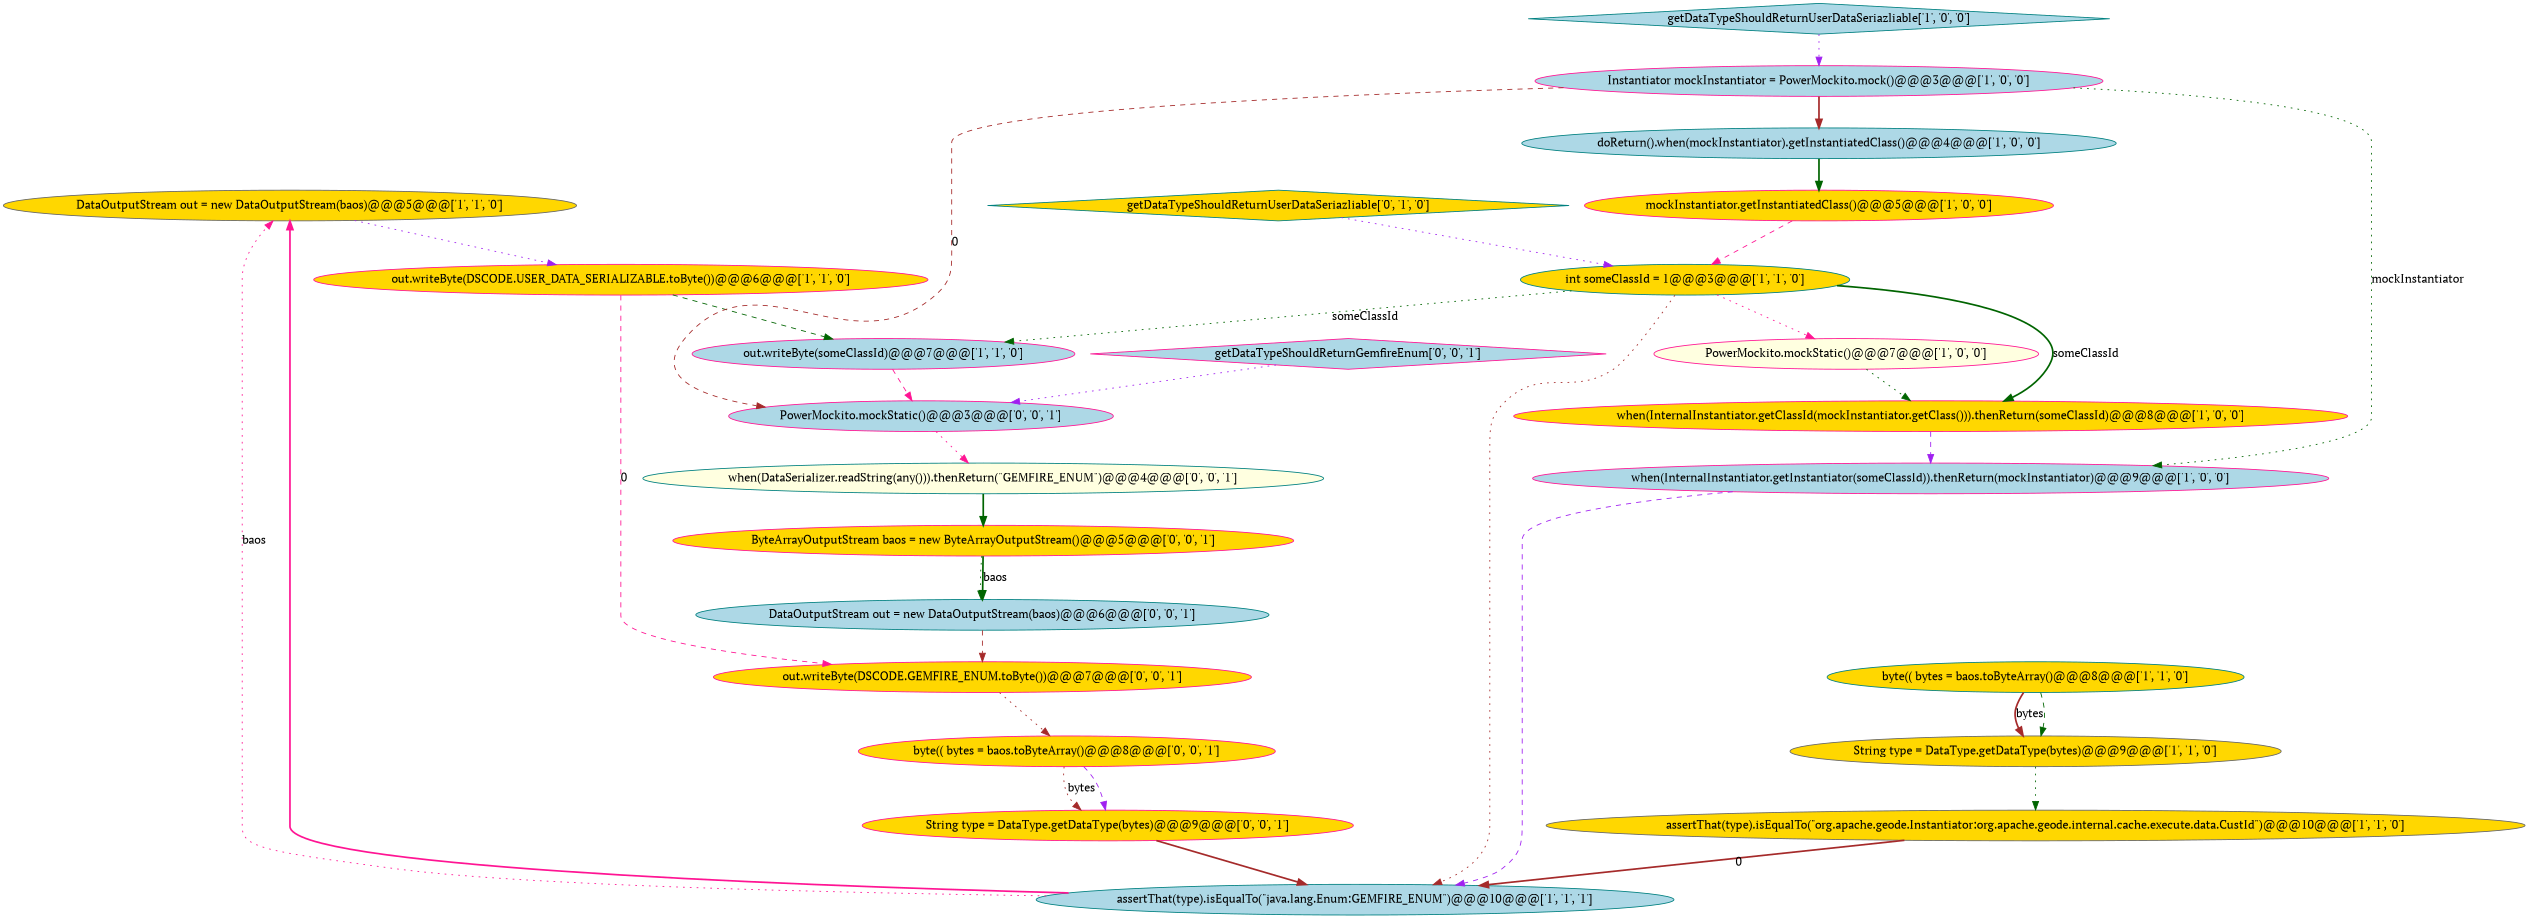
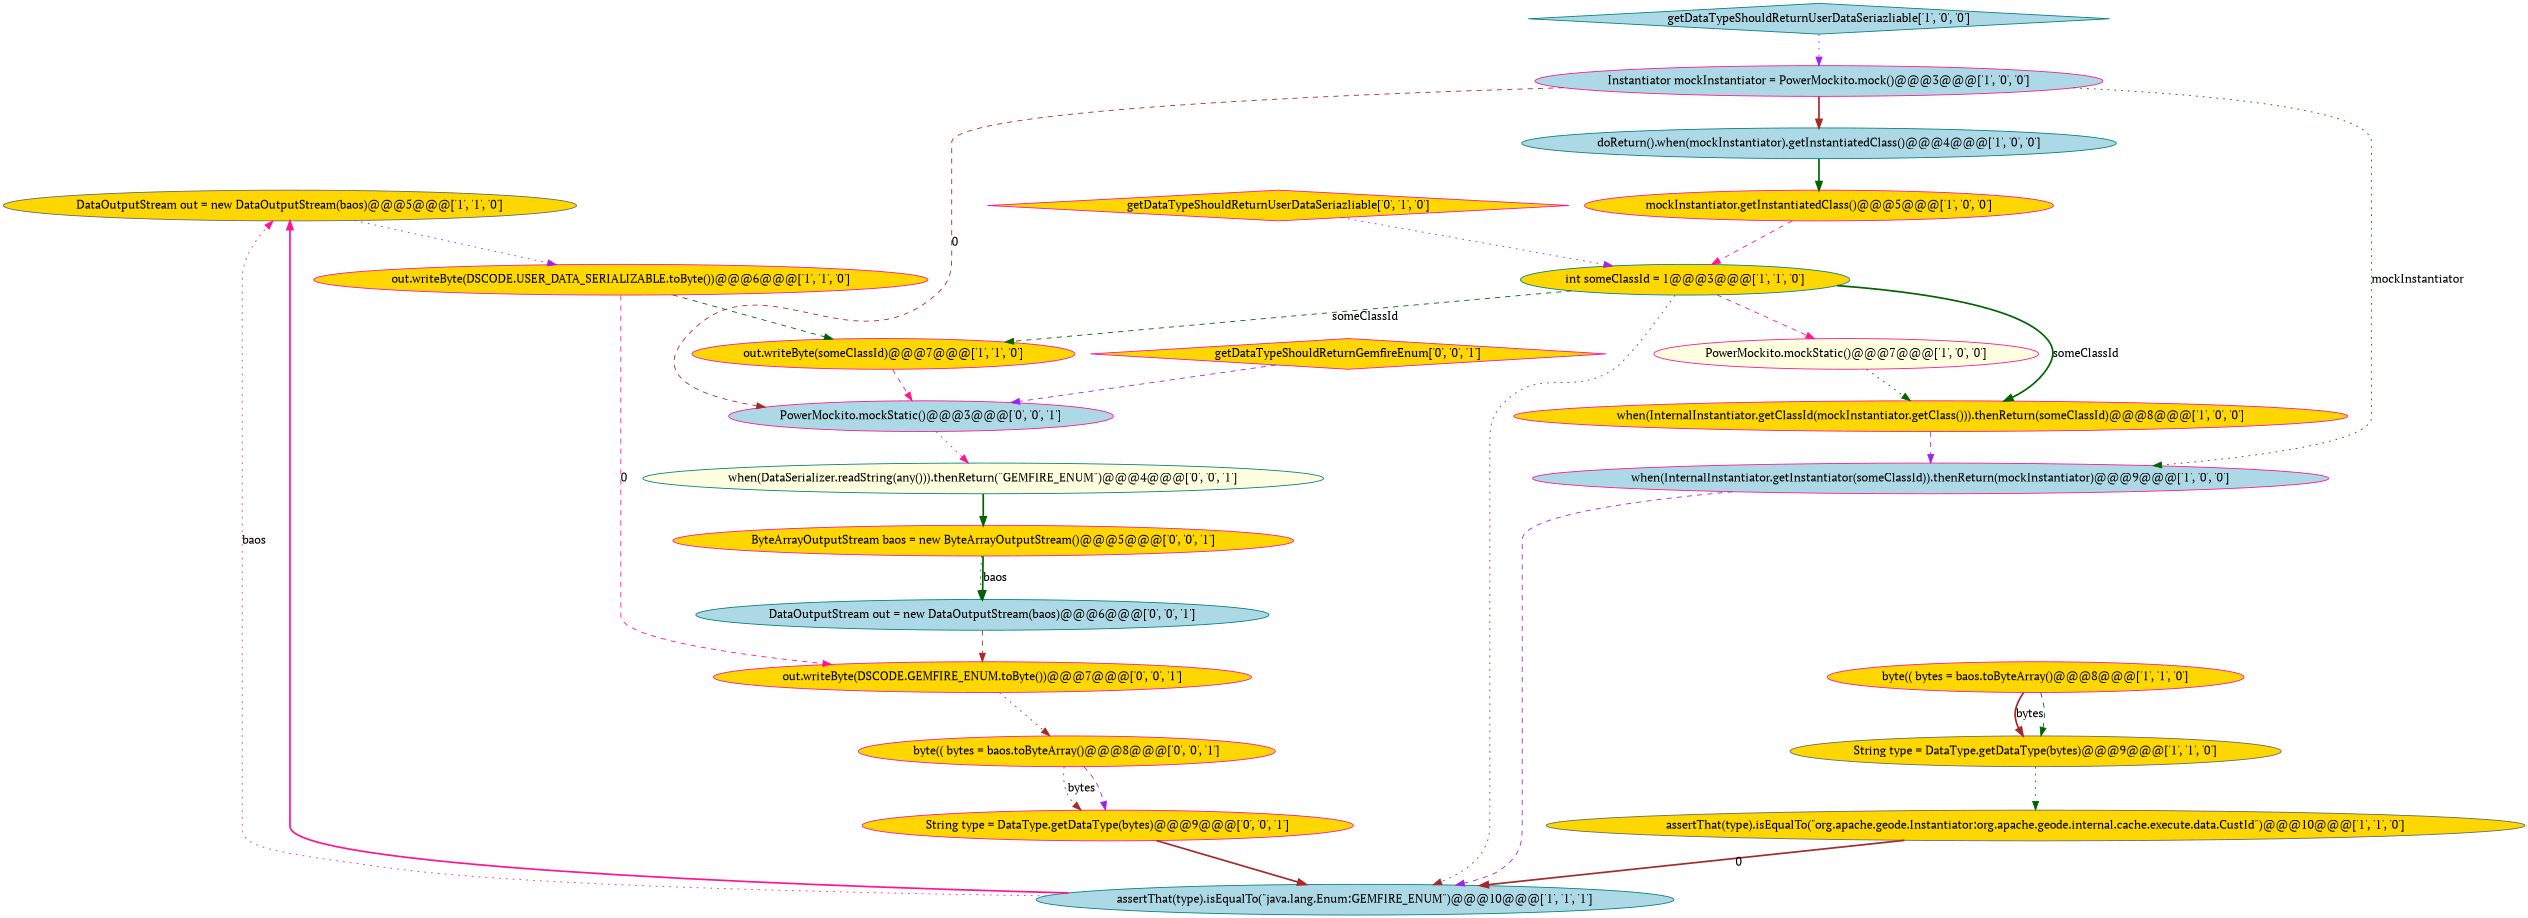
node "getDataTypeShouldReturnUserDataSeriazliable['0', '1', '0']": color teal -> deeppink
edge "int someClassId = 1@@@3@@@['1', '1', '0']" -> "PowerMockito.mockStatic()@@@7@@@['1', '0', '0']": style dotted -> dashed
edge "int someClassId = 1@@@3@@@['1', '1', '0']" -> "out.writeByte(someClassId)@@@7@@@['1', '1', '0']": style dotted -> dashed
node "out.writeByte(someClassId)@@@7@@@['1', '1', '0']": fillcolor lightblue -> gold
node "getDataTypeShouldReturnGemfireEnum['0', '0', '1']": fillcolor lightblue -> gold
edge "getDataTypeShouldReturnGemfireEnum['0', '0', '1']" -> "PowerMockito.mockStatic()@@@3@@@['0', '0', '1']": style dotted -> dashed
node "byte(( bytes = baos.toByteArray()@@@8@@@['1', '1', '0']": color teal -> deeppink
